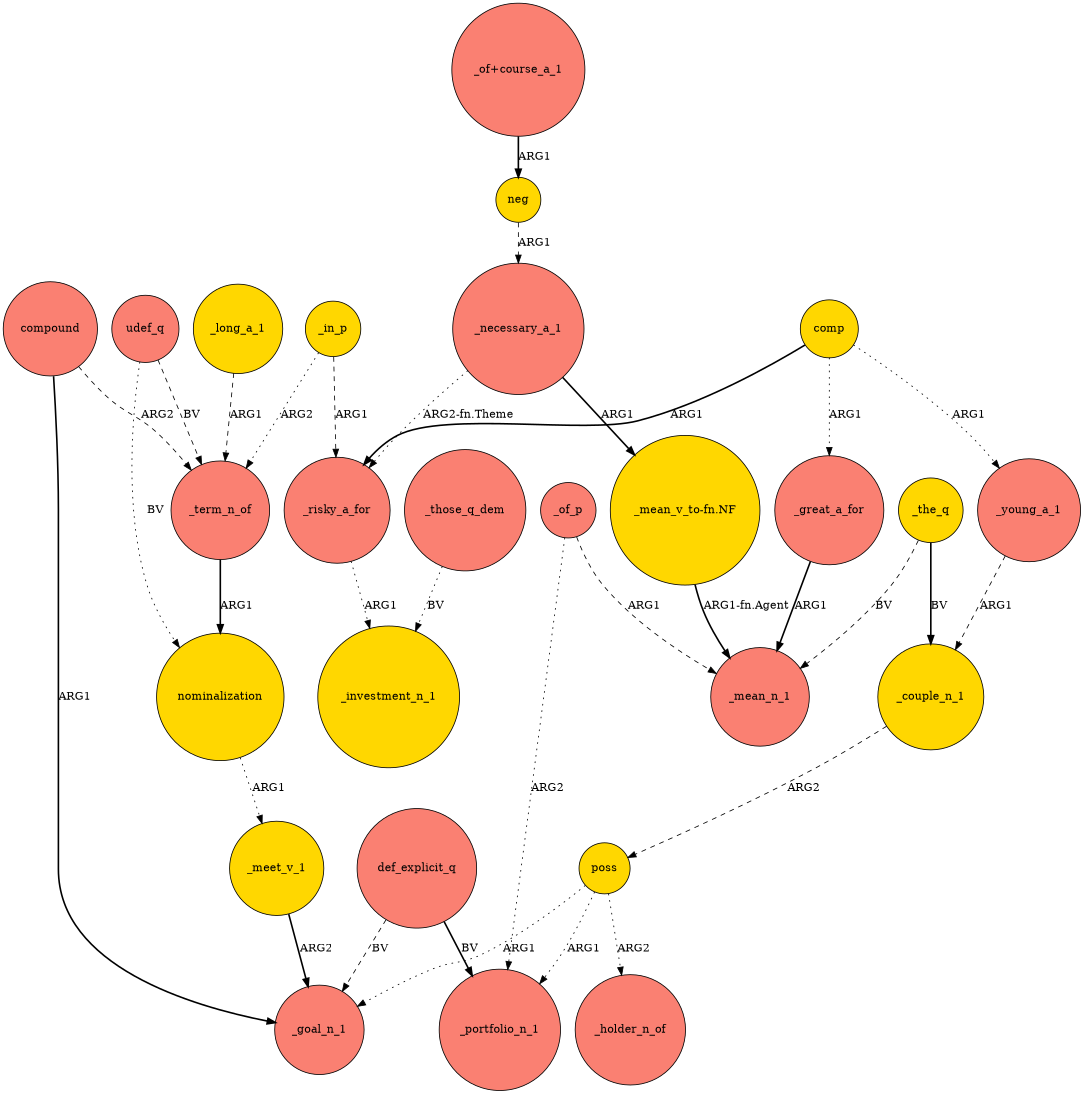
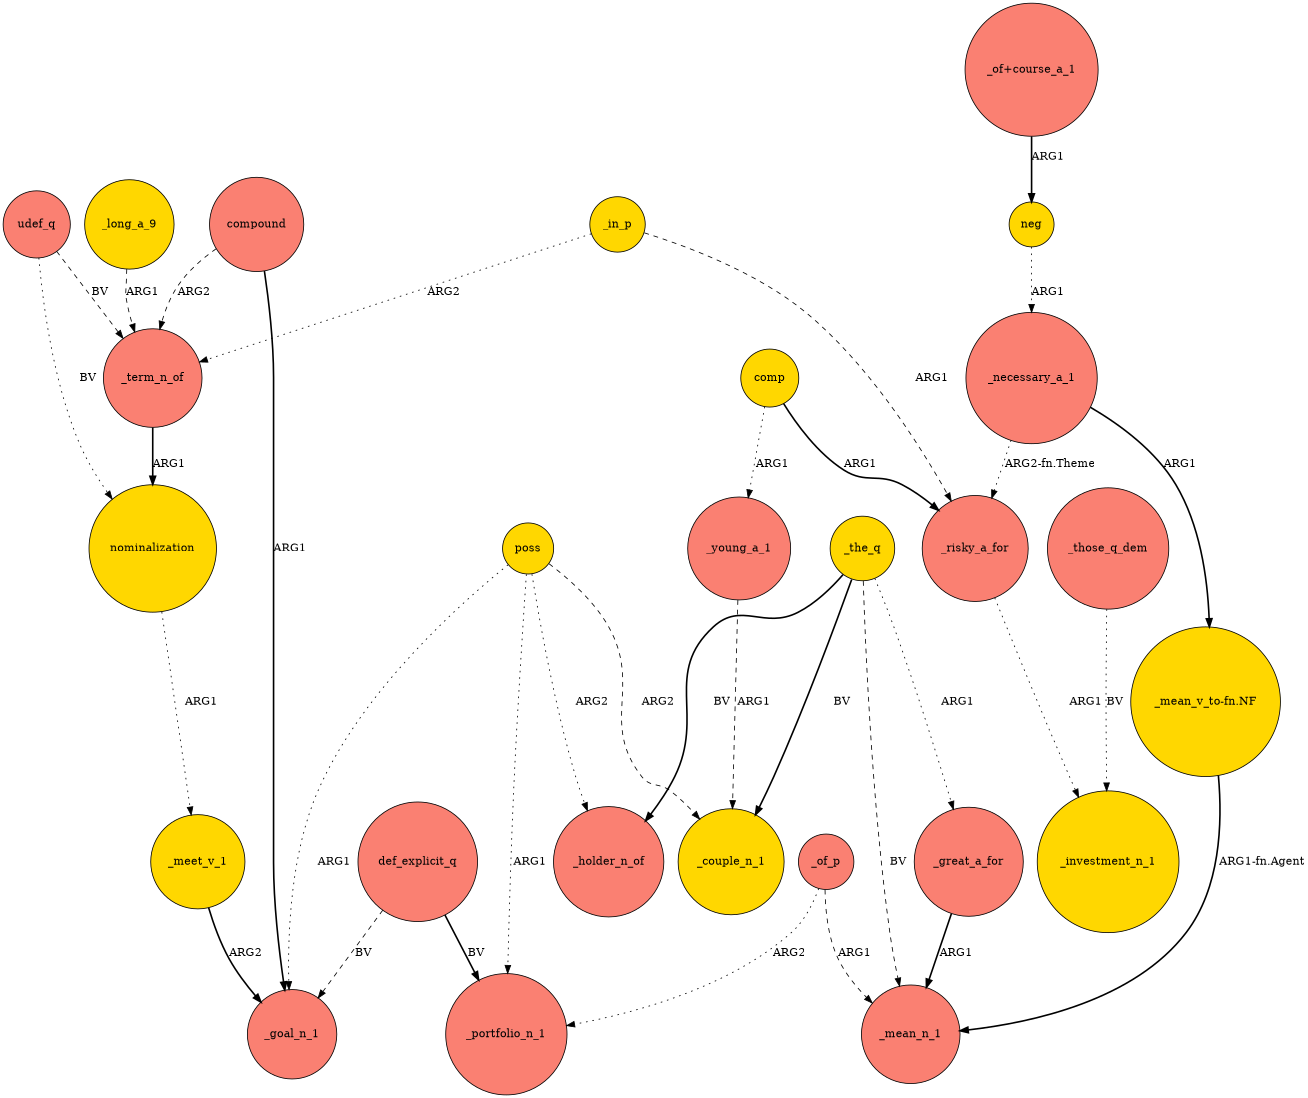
edge "neg" -> "_necessary_a_1": style dashed -> dotted
node "_long_a_1": label "_long_a_1" -> "_long_a_9"
edge "comp" -> "_great_a_for": now "_the_q" -> "_great_a_for"
edge "_the_q" -> "_holder_n_of": added, label "BV"
edge "_couple_n_1" -> "poss": reversed
